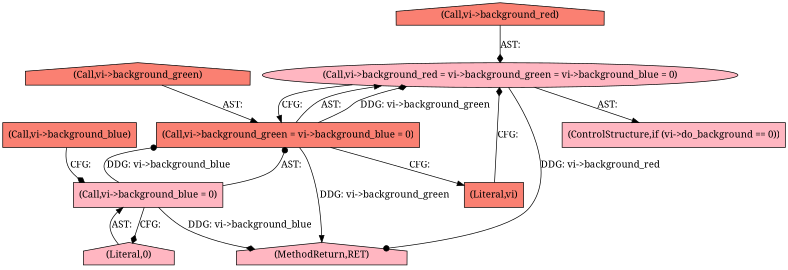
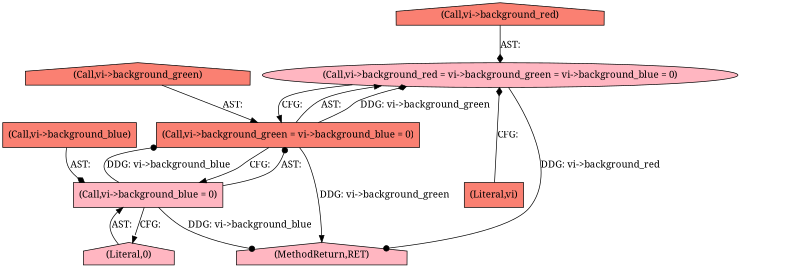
node "(ControlStructure,if (vi->do_background == 0))": removed
edge "(Call,vi->background_blue)" -> "(Call,vi->background_blue = 0)": label "CFG: " -> "AST: "
edge "(Call,vi->background_green = vi->background_blue = 0)" -> "(Literal,vi)": now "(Call,vi->background_green = vi->background_blue = 0)" -> "(Call,vi->background_blue = 0)"
edge "(Call,vi->background_blue = 0)" -> "(Literal,0)": arrowhead diamond -> normal
edge "(Call,vi->background_blue = 0)" -> "(MethodReturn,RET)": arrowhead diamond -> dot
